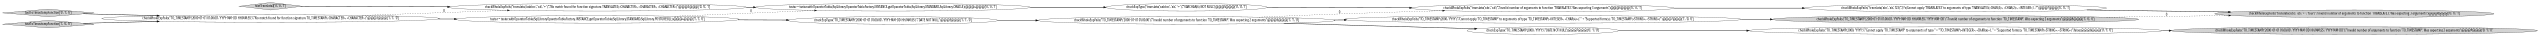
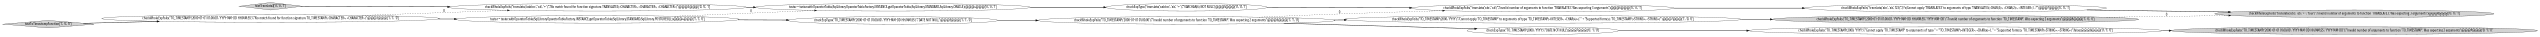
node "testToTimestampFunction['0', '1', '0']": removed
